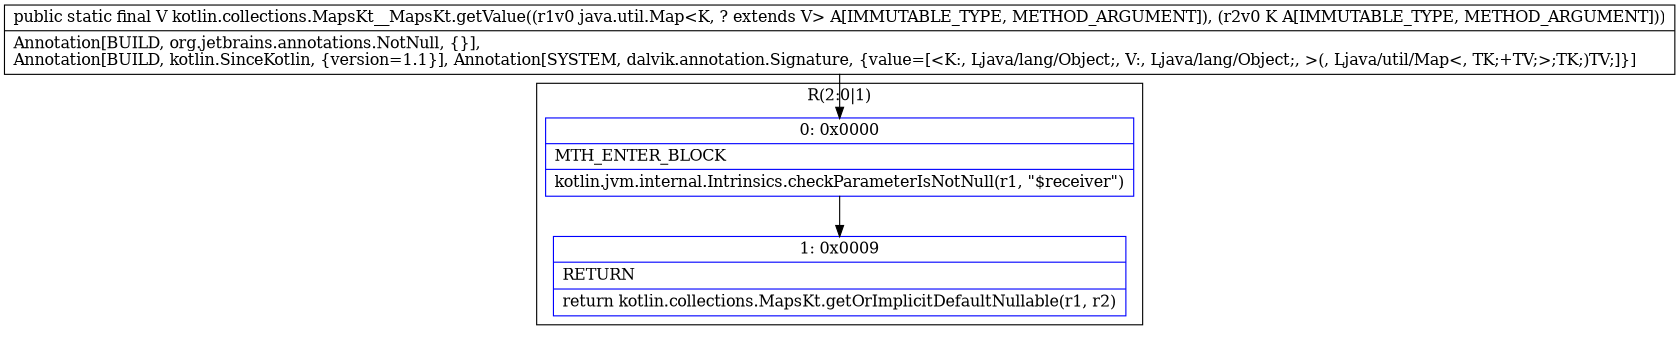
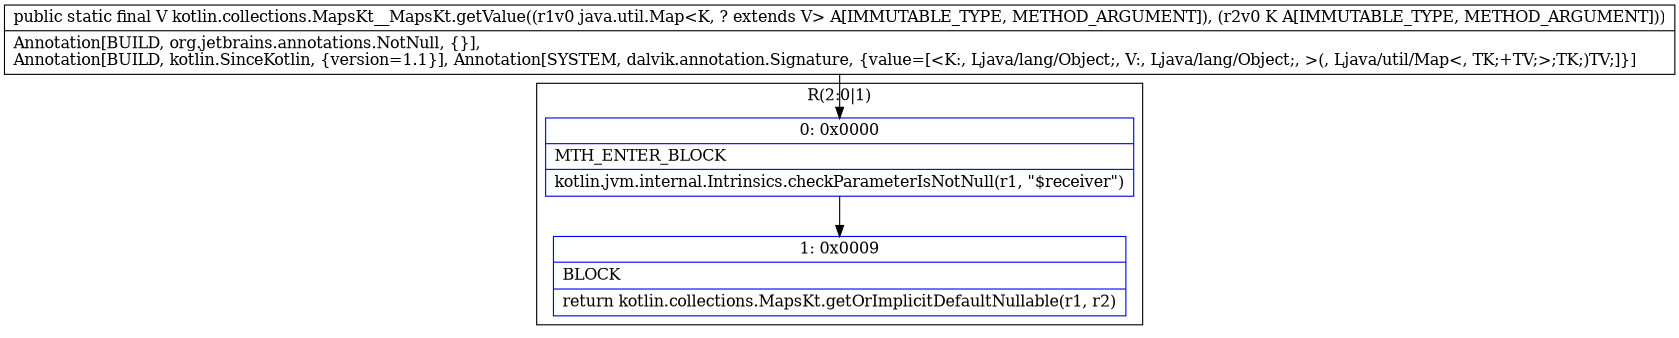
node "1: 0x0009": text "RETURN" -> "BLOCK"
